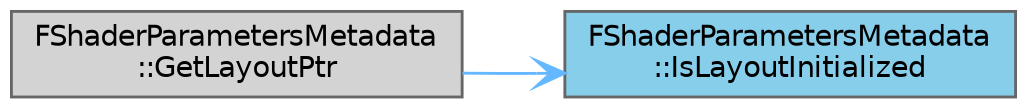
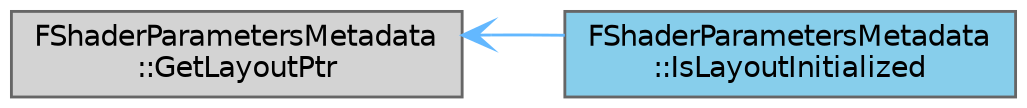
edge "FShaderParametersMetadata ::GetLayoutPtr" -> "FShaderParametersMetadata ::IsLayoutInitialized": reversed
